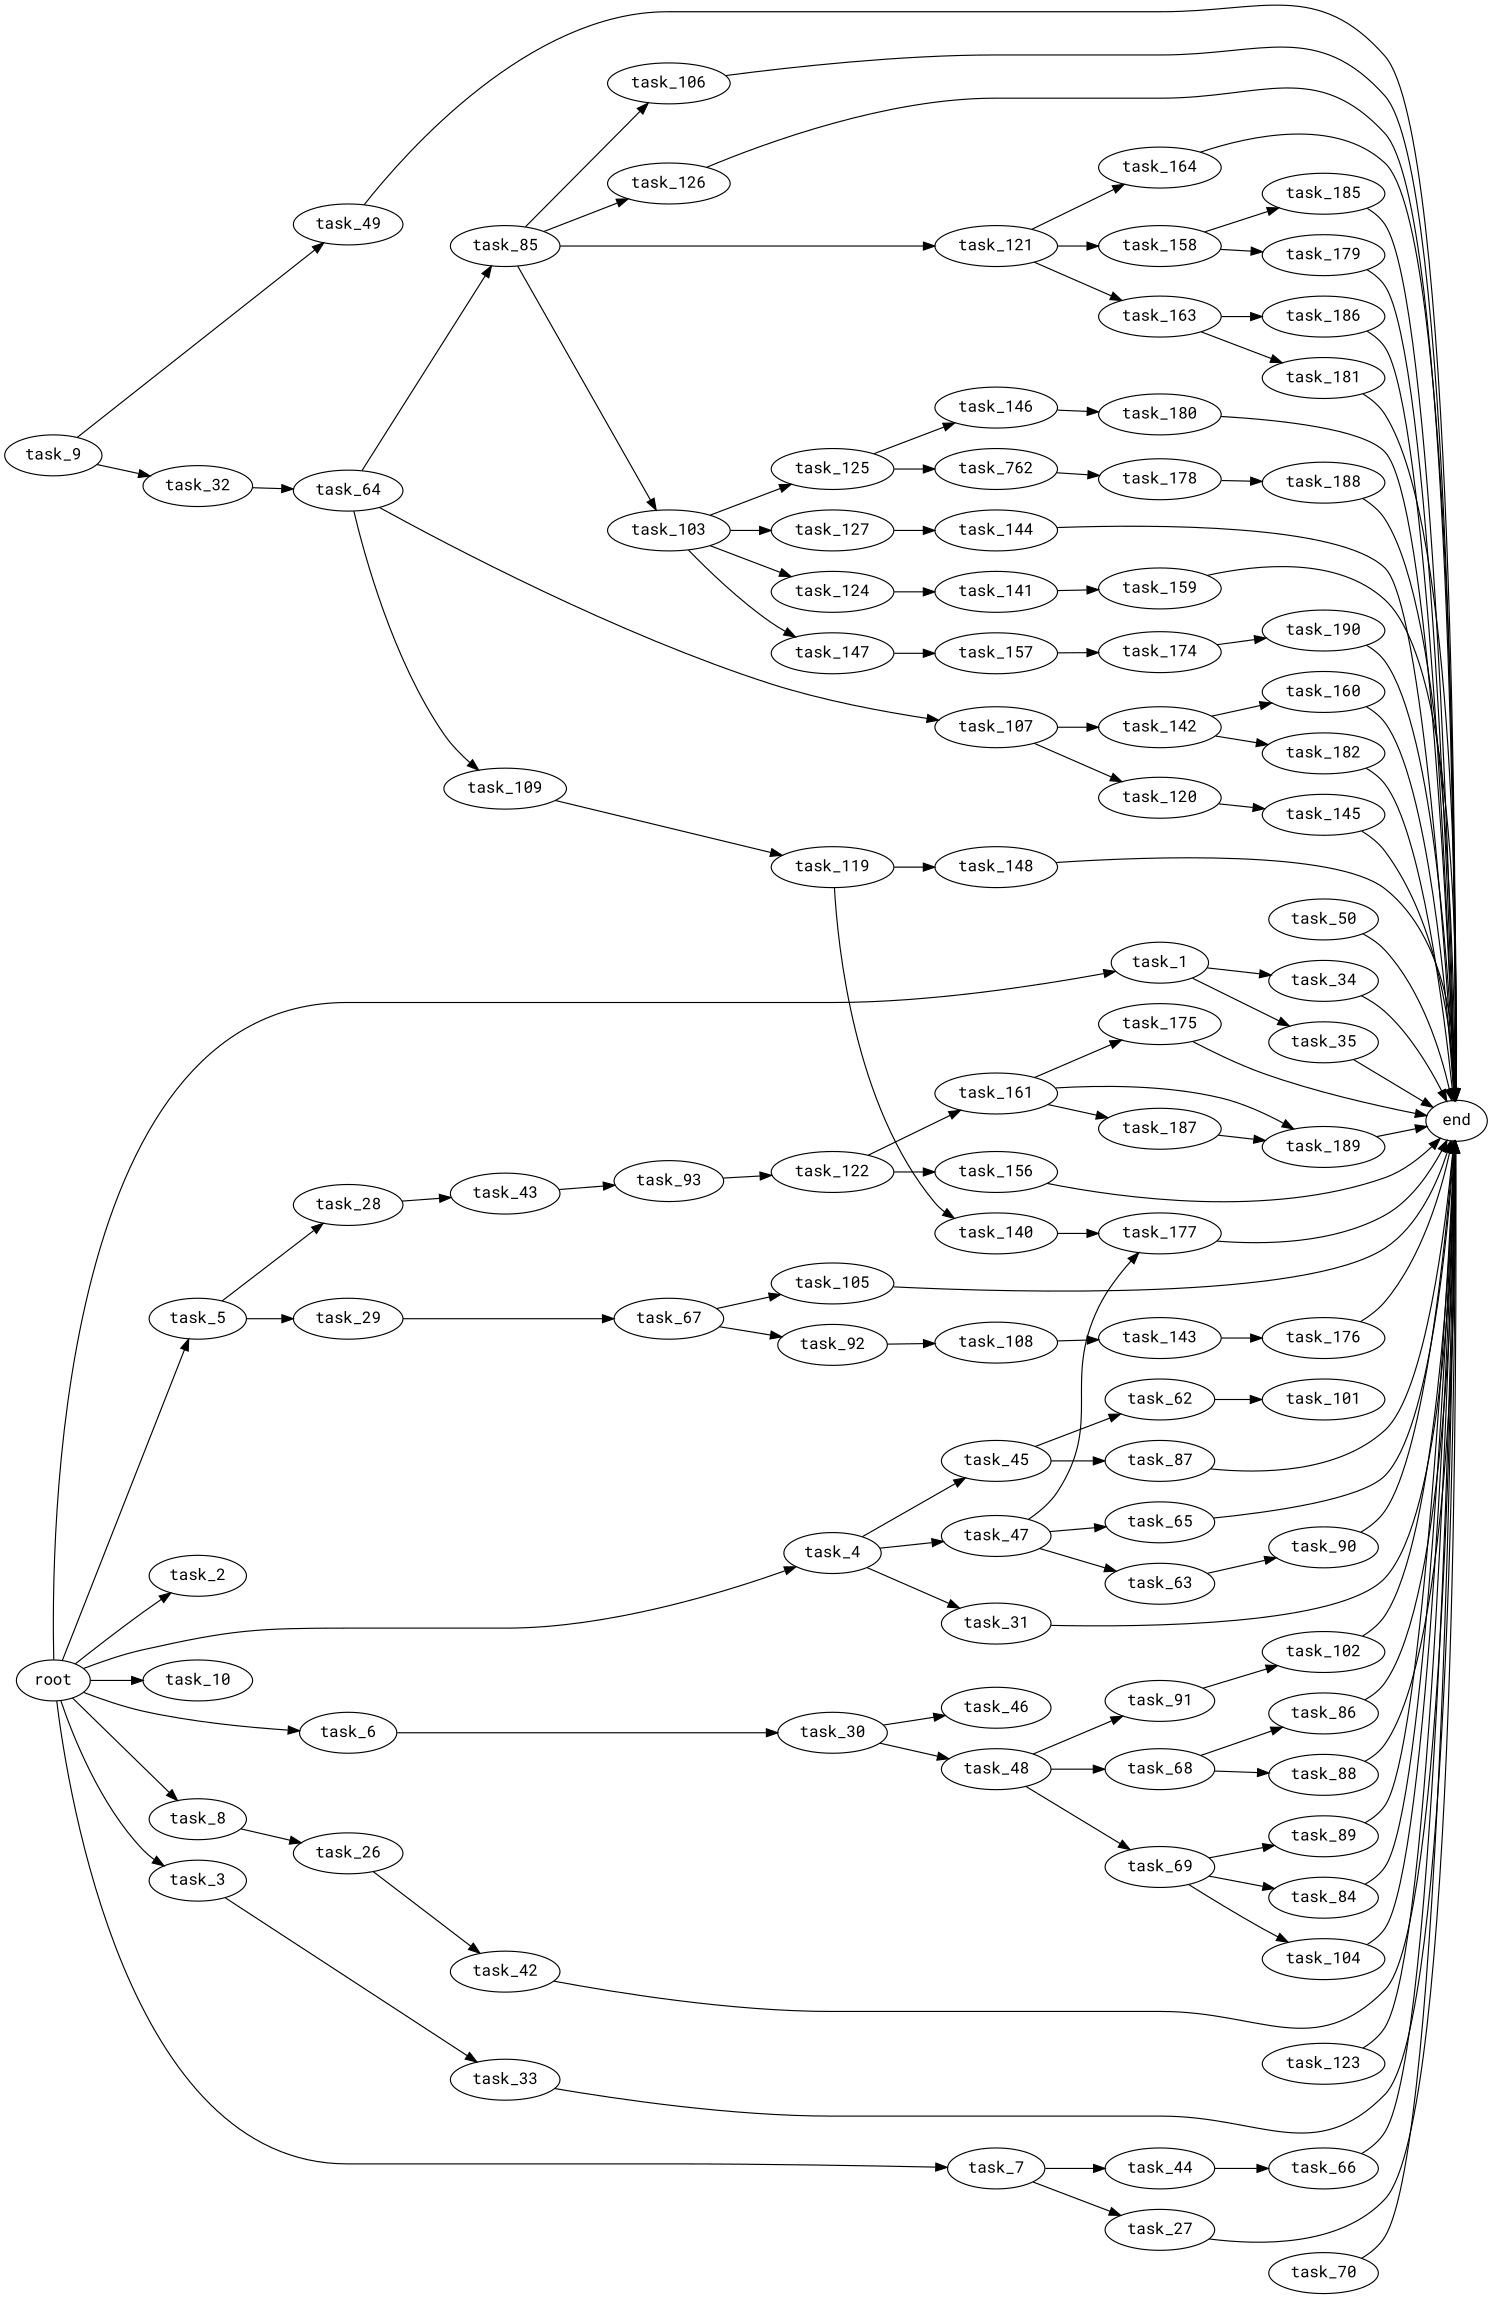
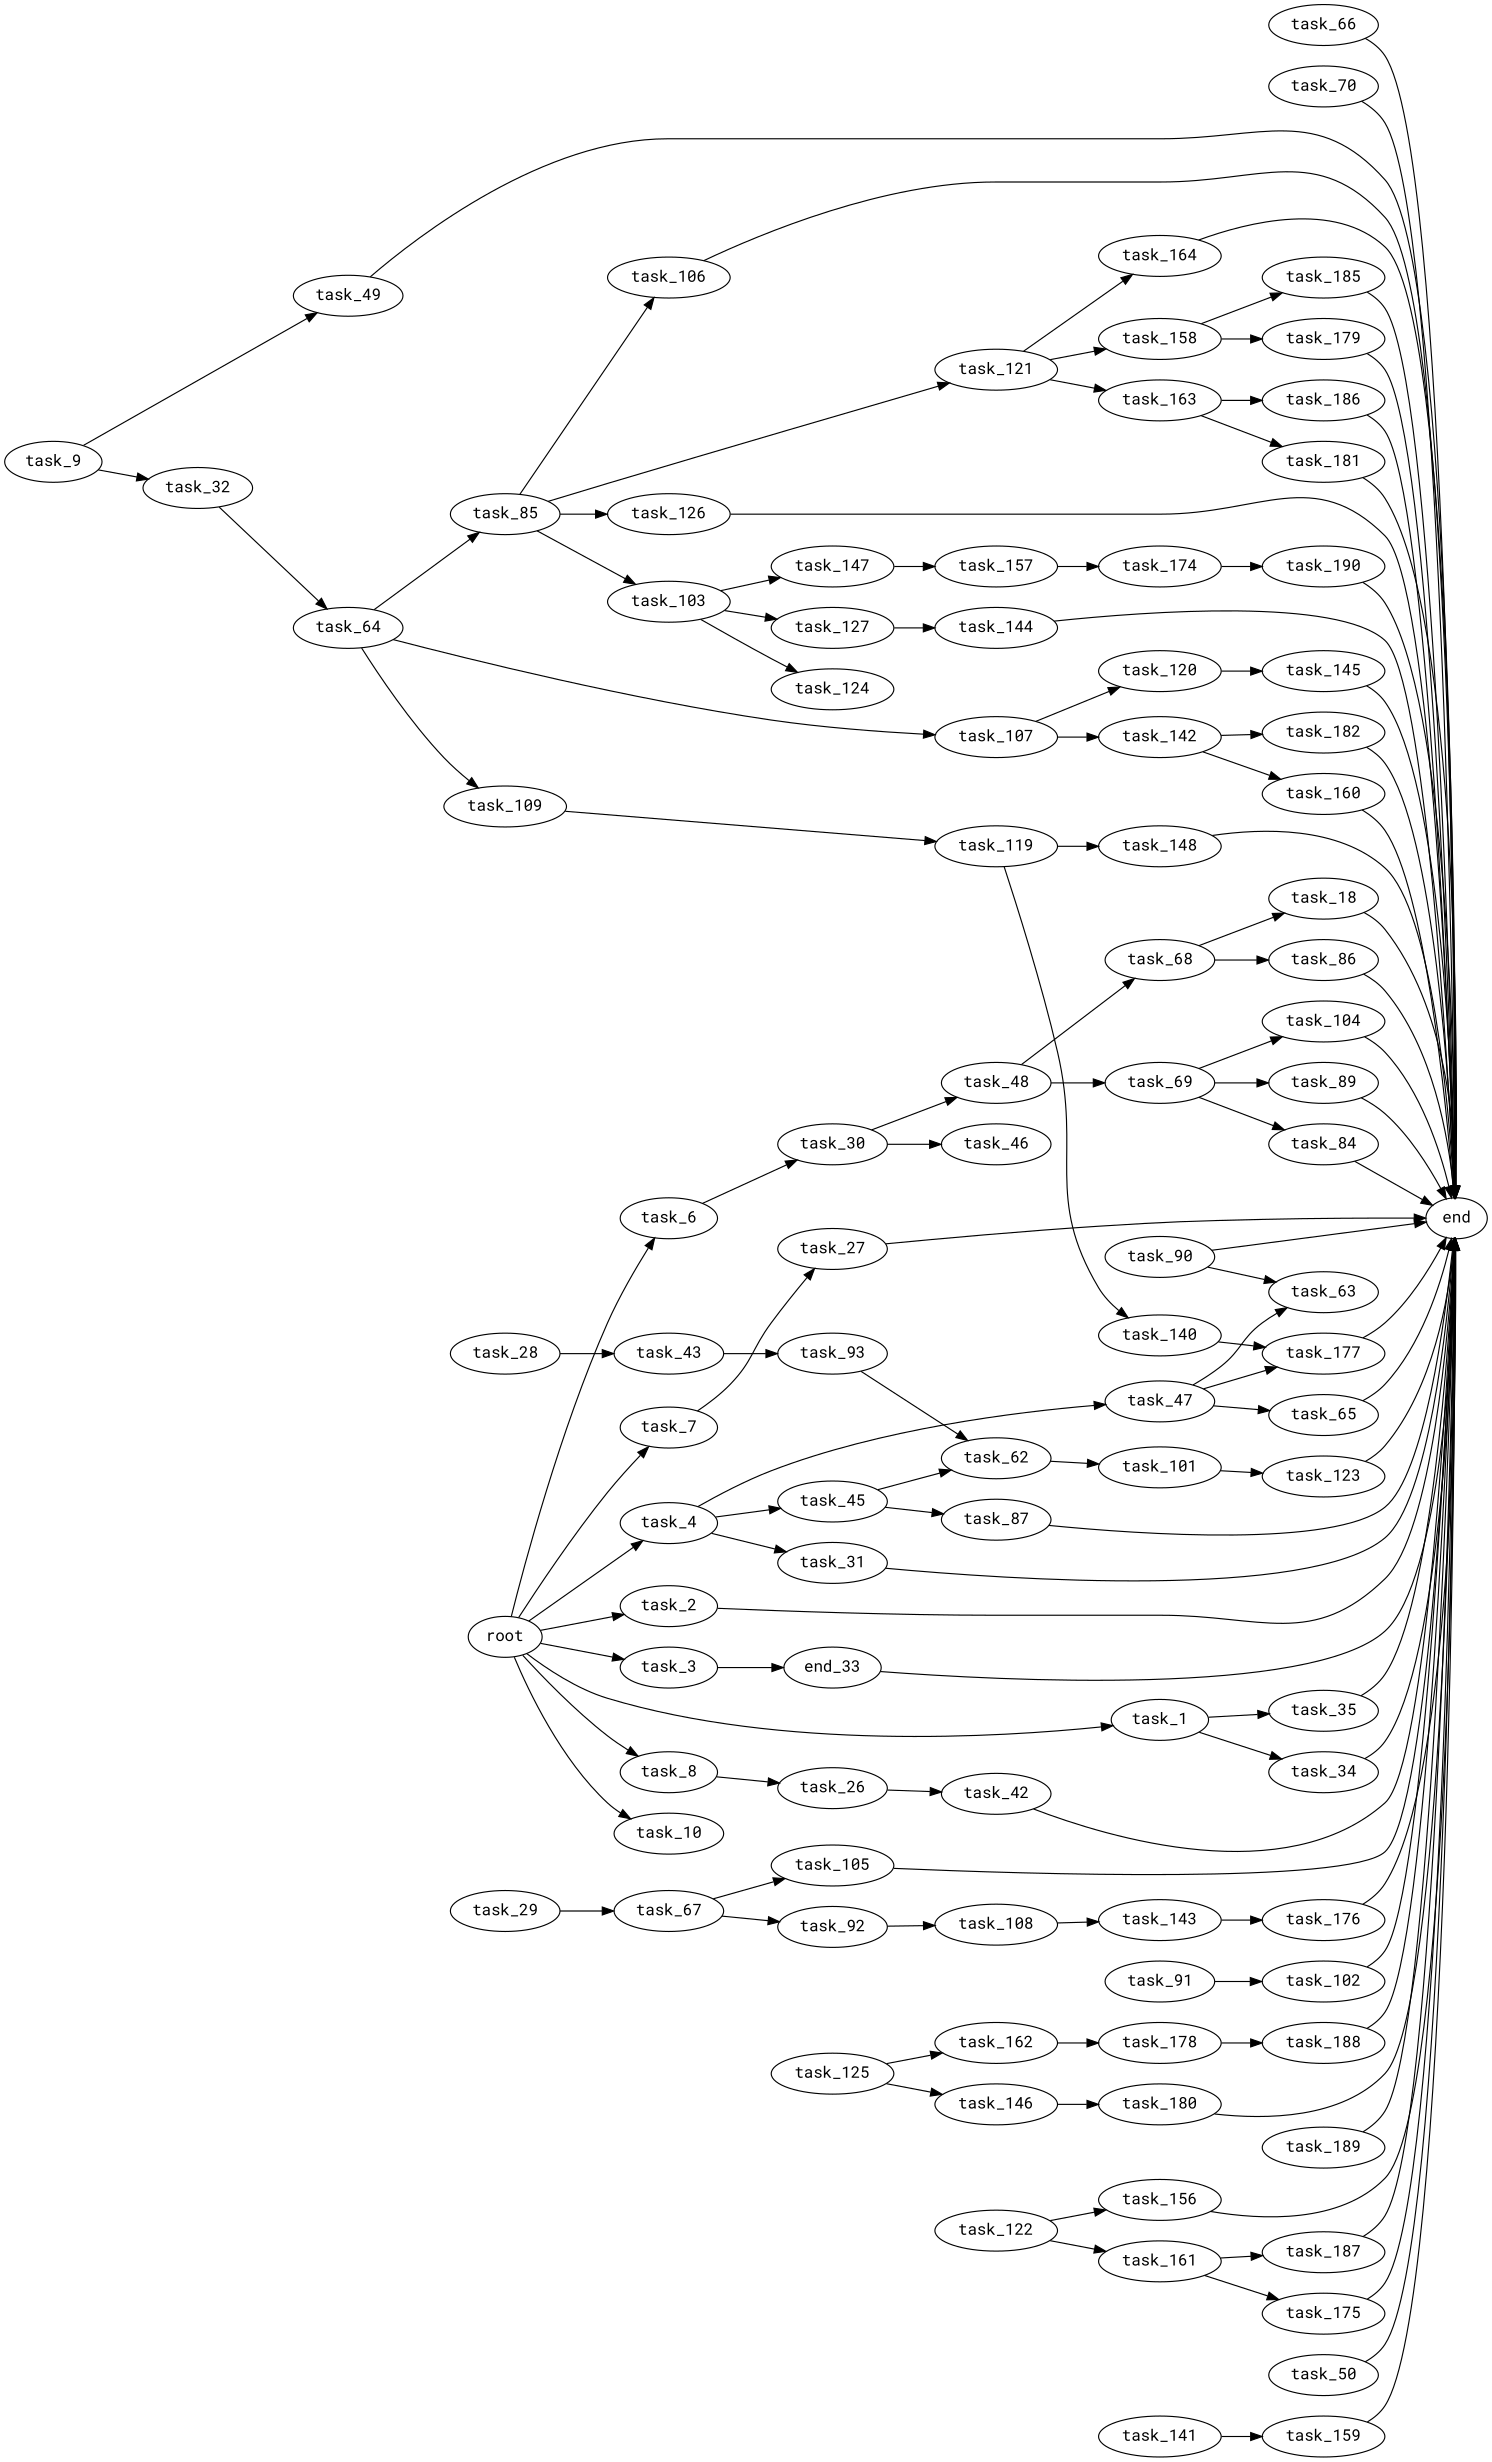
node "task_762": label "task_762" -> "task_162"
edge "task_103" -> "task_125": removed
edge "task_124" -> "task_141": removed
edge "task_161" -> "task_189": removed
edge "task_187" -> "task_189": now "task_187" -> "end"
edge "task_93" -> "task_122": now "task_93" -> "task_62"
node "task_5": removed
edge "task_101" -> "task_123": added
edge "task_63" -> "task_90": reversed
edge "task_2" -> "end": added
edge "task_48" -> "task_91": removed
node "task_88": label "task_88" -> "task_18"
node "task_33": label "task_33" -> "end_33"
node "task_44": removed
